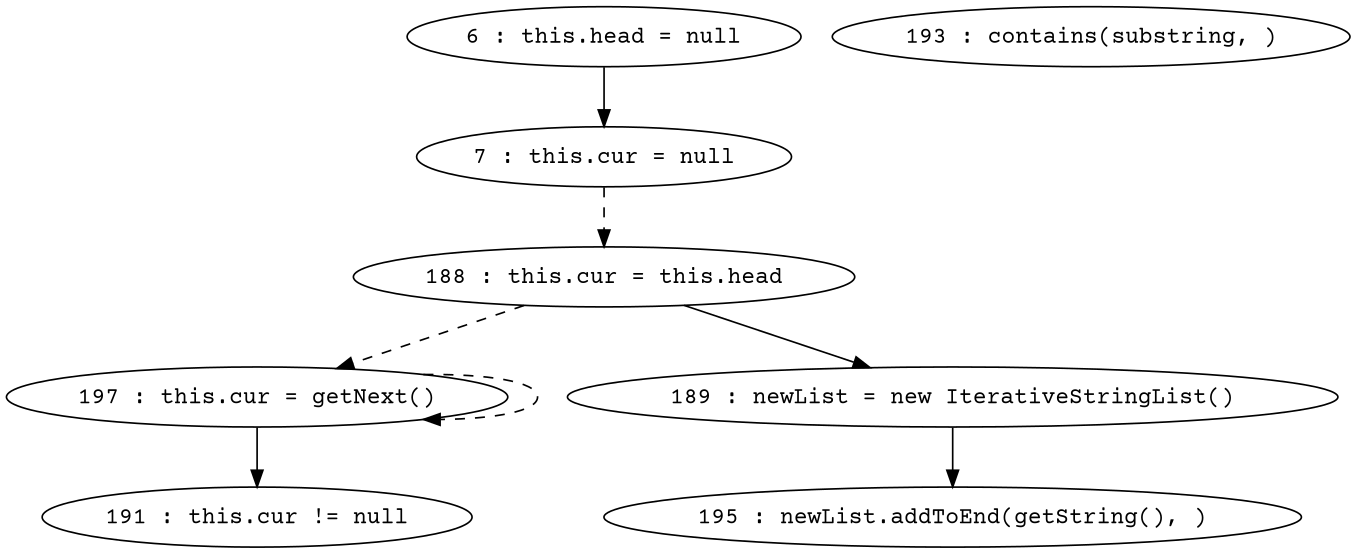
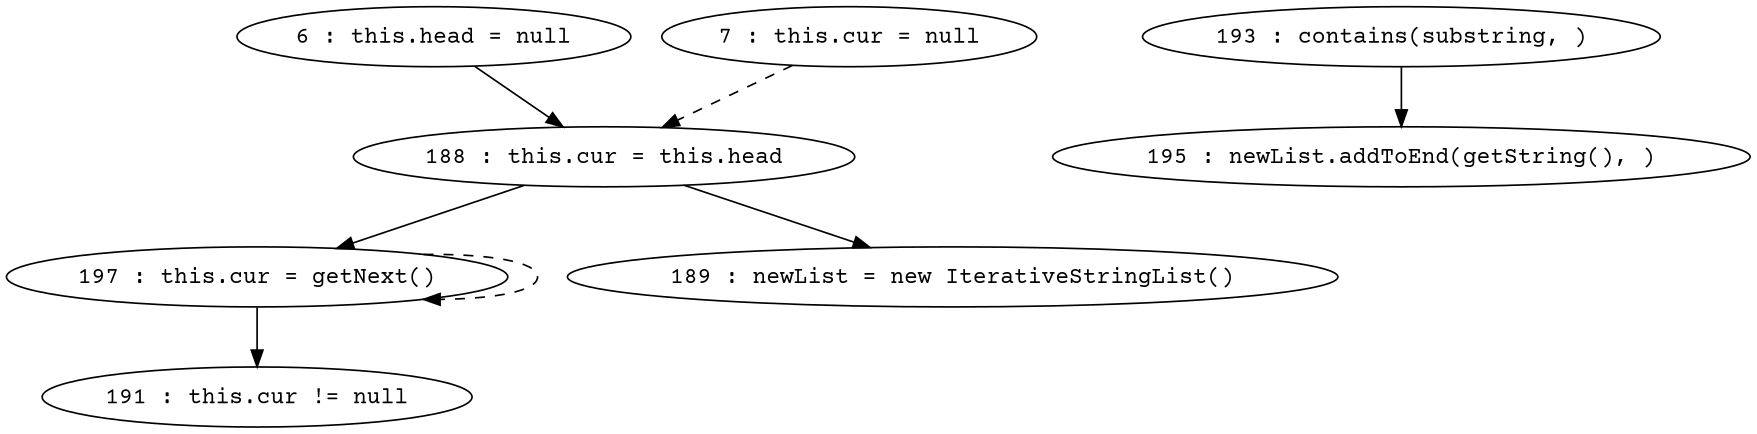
edge "6 : this.head = null" -> "7 : this.cur = null": now "6 : this.head = null" -> "188 : this.cur = this.head"
edge "188 : this.cur = this.head" -> "197 : this.cur = getNext()": style dashed -> solid
edge "189 : newList = new IterativeStringList()" -> "195 : newList.addToEnd(getString(), )": now "193 : contains(substring, )" -> "195 : newList.addToEnd(getString(), )"
